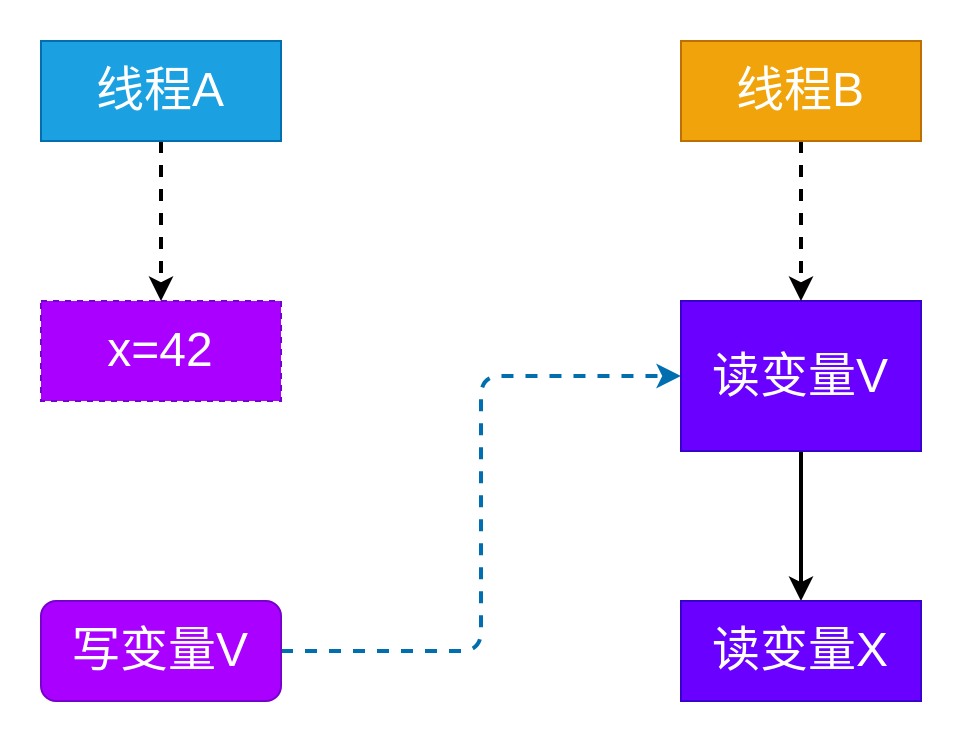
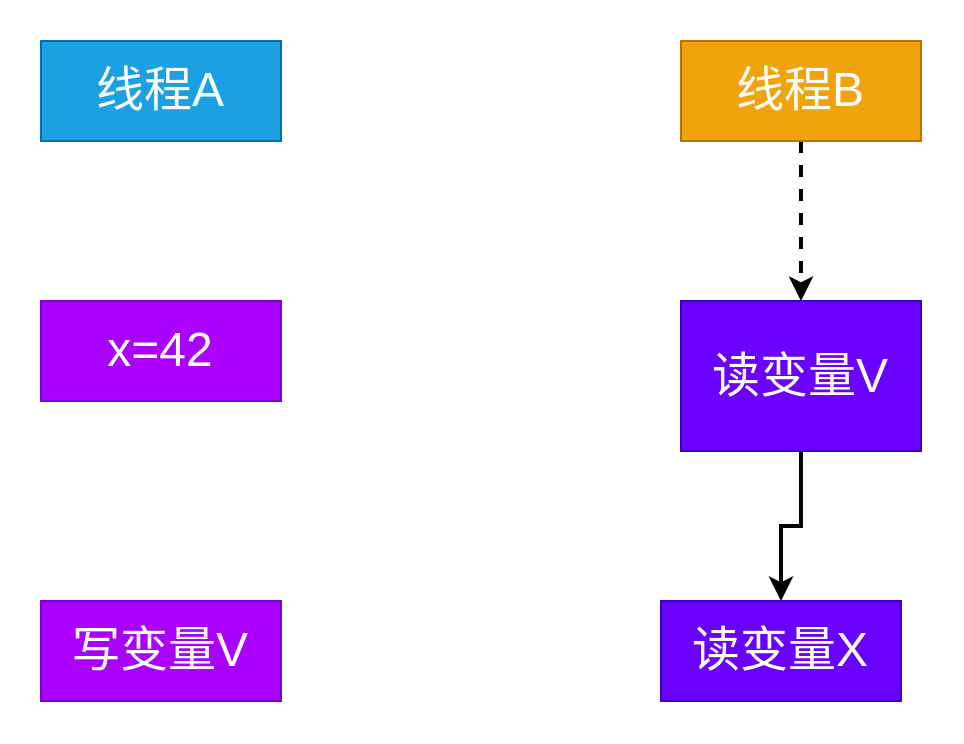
edge "线程A" -> "x=42": removed
node "x=42": style dashed -> solid
edge "写变量V" -> "读变量V": removed
node "写变量V": shape rounded rectangle -> rectangle
node "读变量X": moved (801, 651) -> (781, 651)
